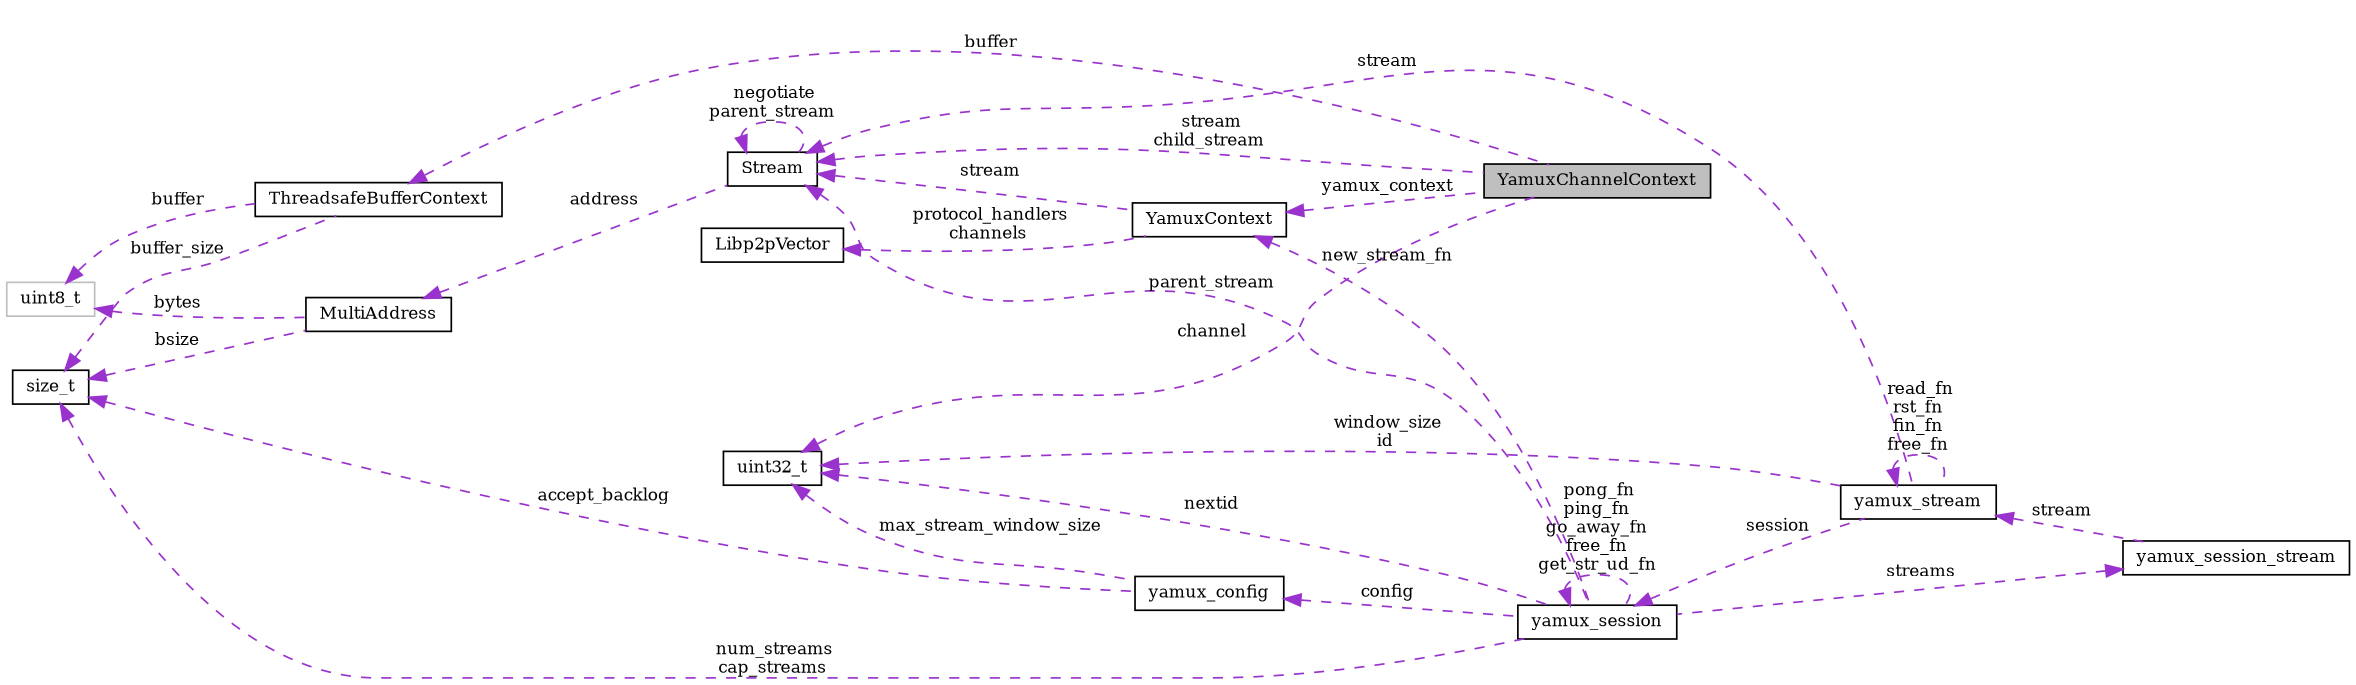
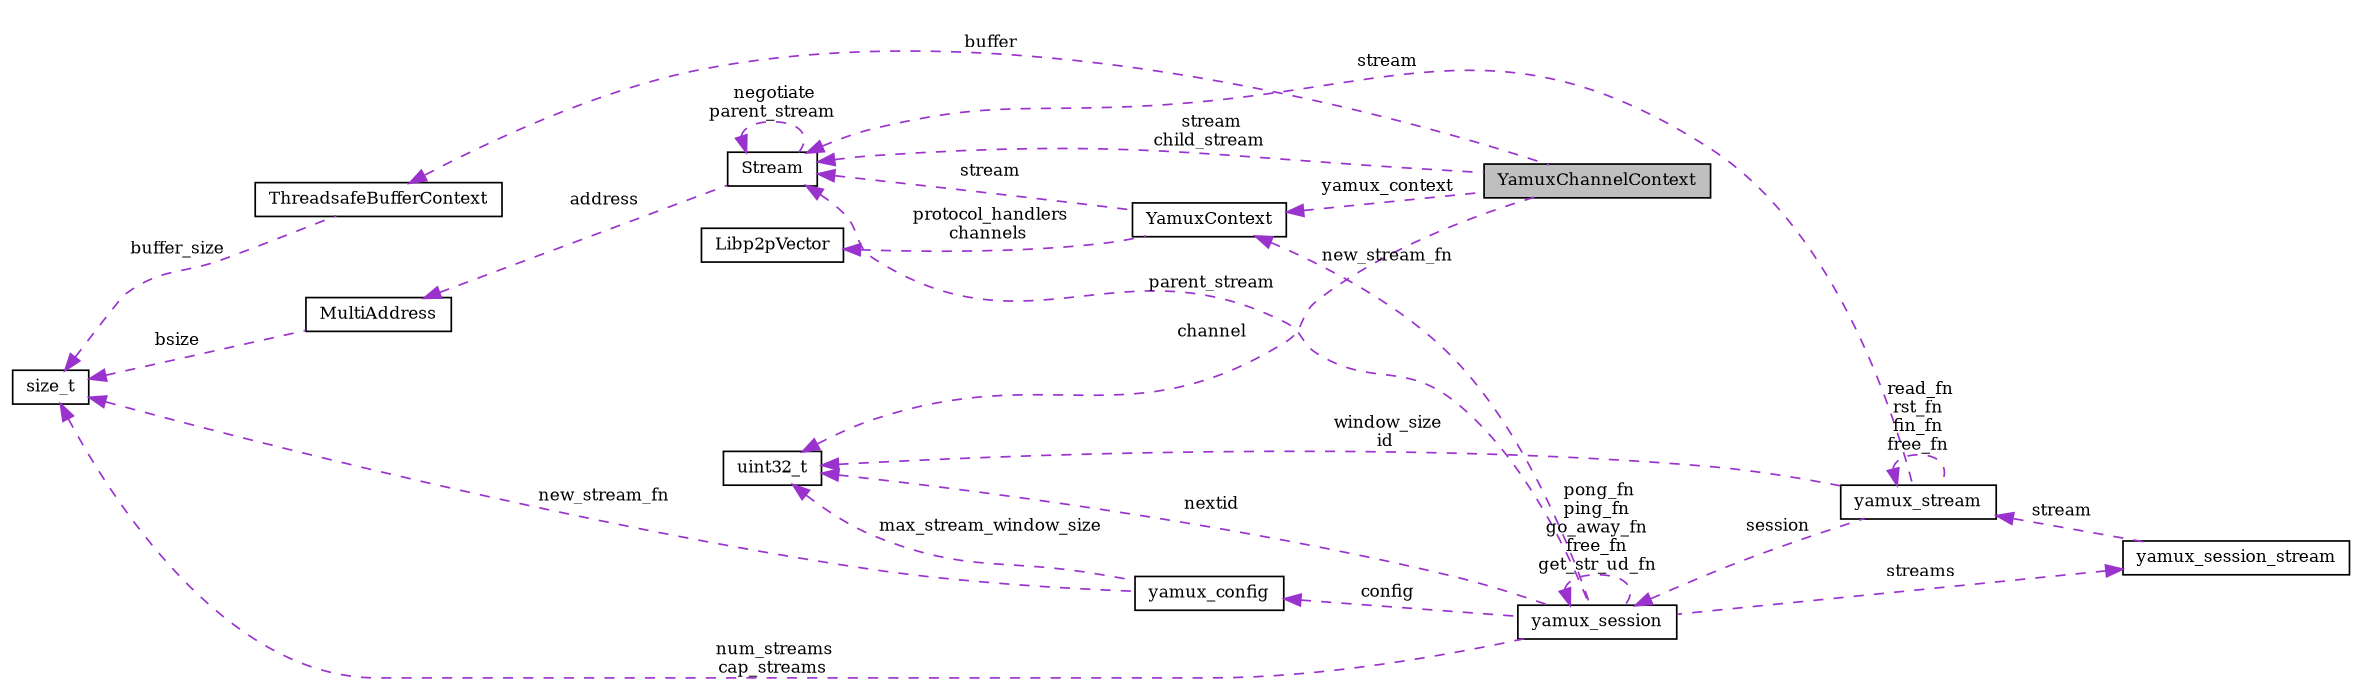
node "uint8_t": removed
edge "yamux_config" -> "size_t": label " accept_backlog" -> " new_stream_fn"
